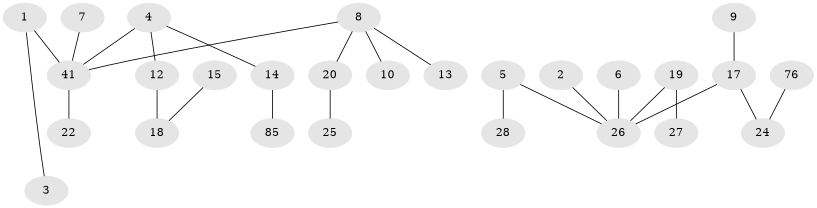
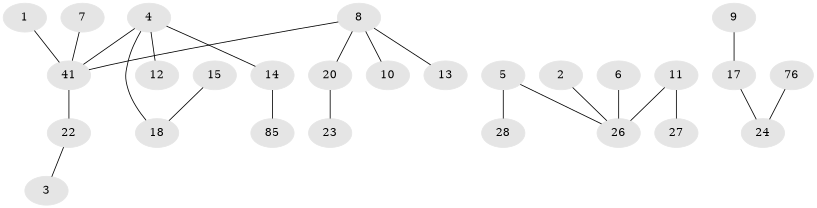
node "19": label "19" -> "11"
edge "17" -- "26": removed
edge "1" -- "3": now "22" -- "3"
edge "12" -- "18": now "4" -- "18"
node "25": label "25" -> "23"
